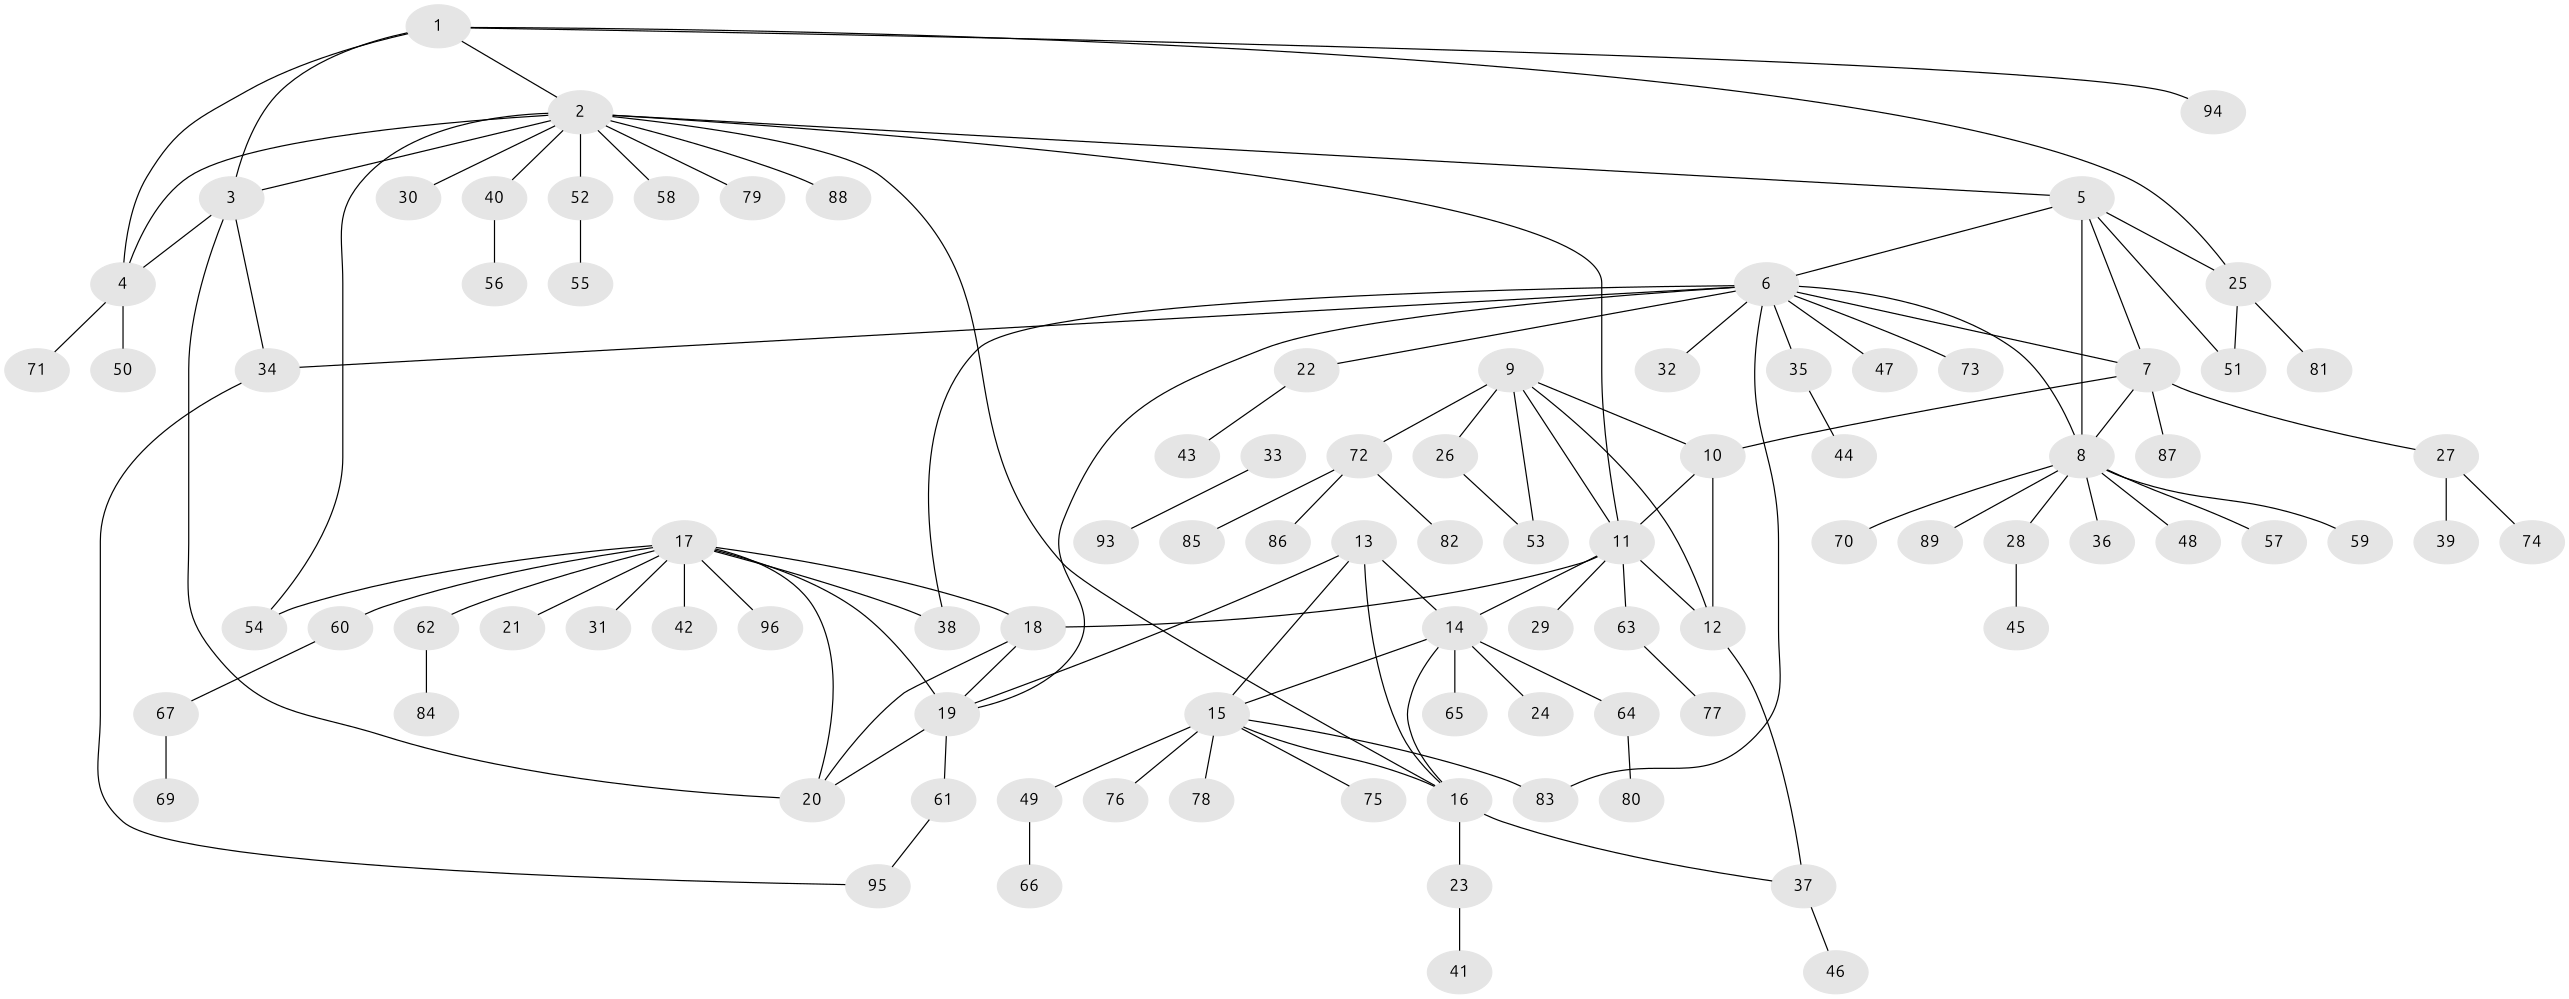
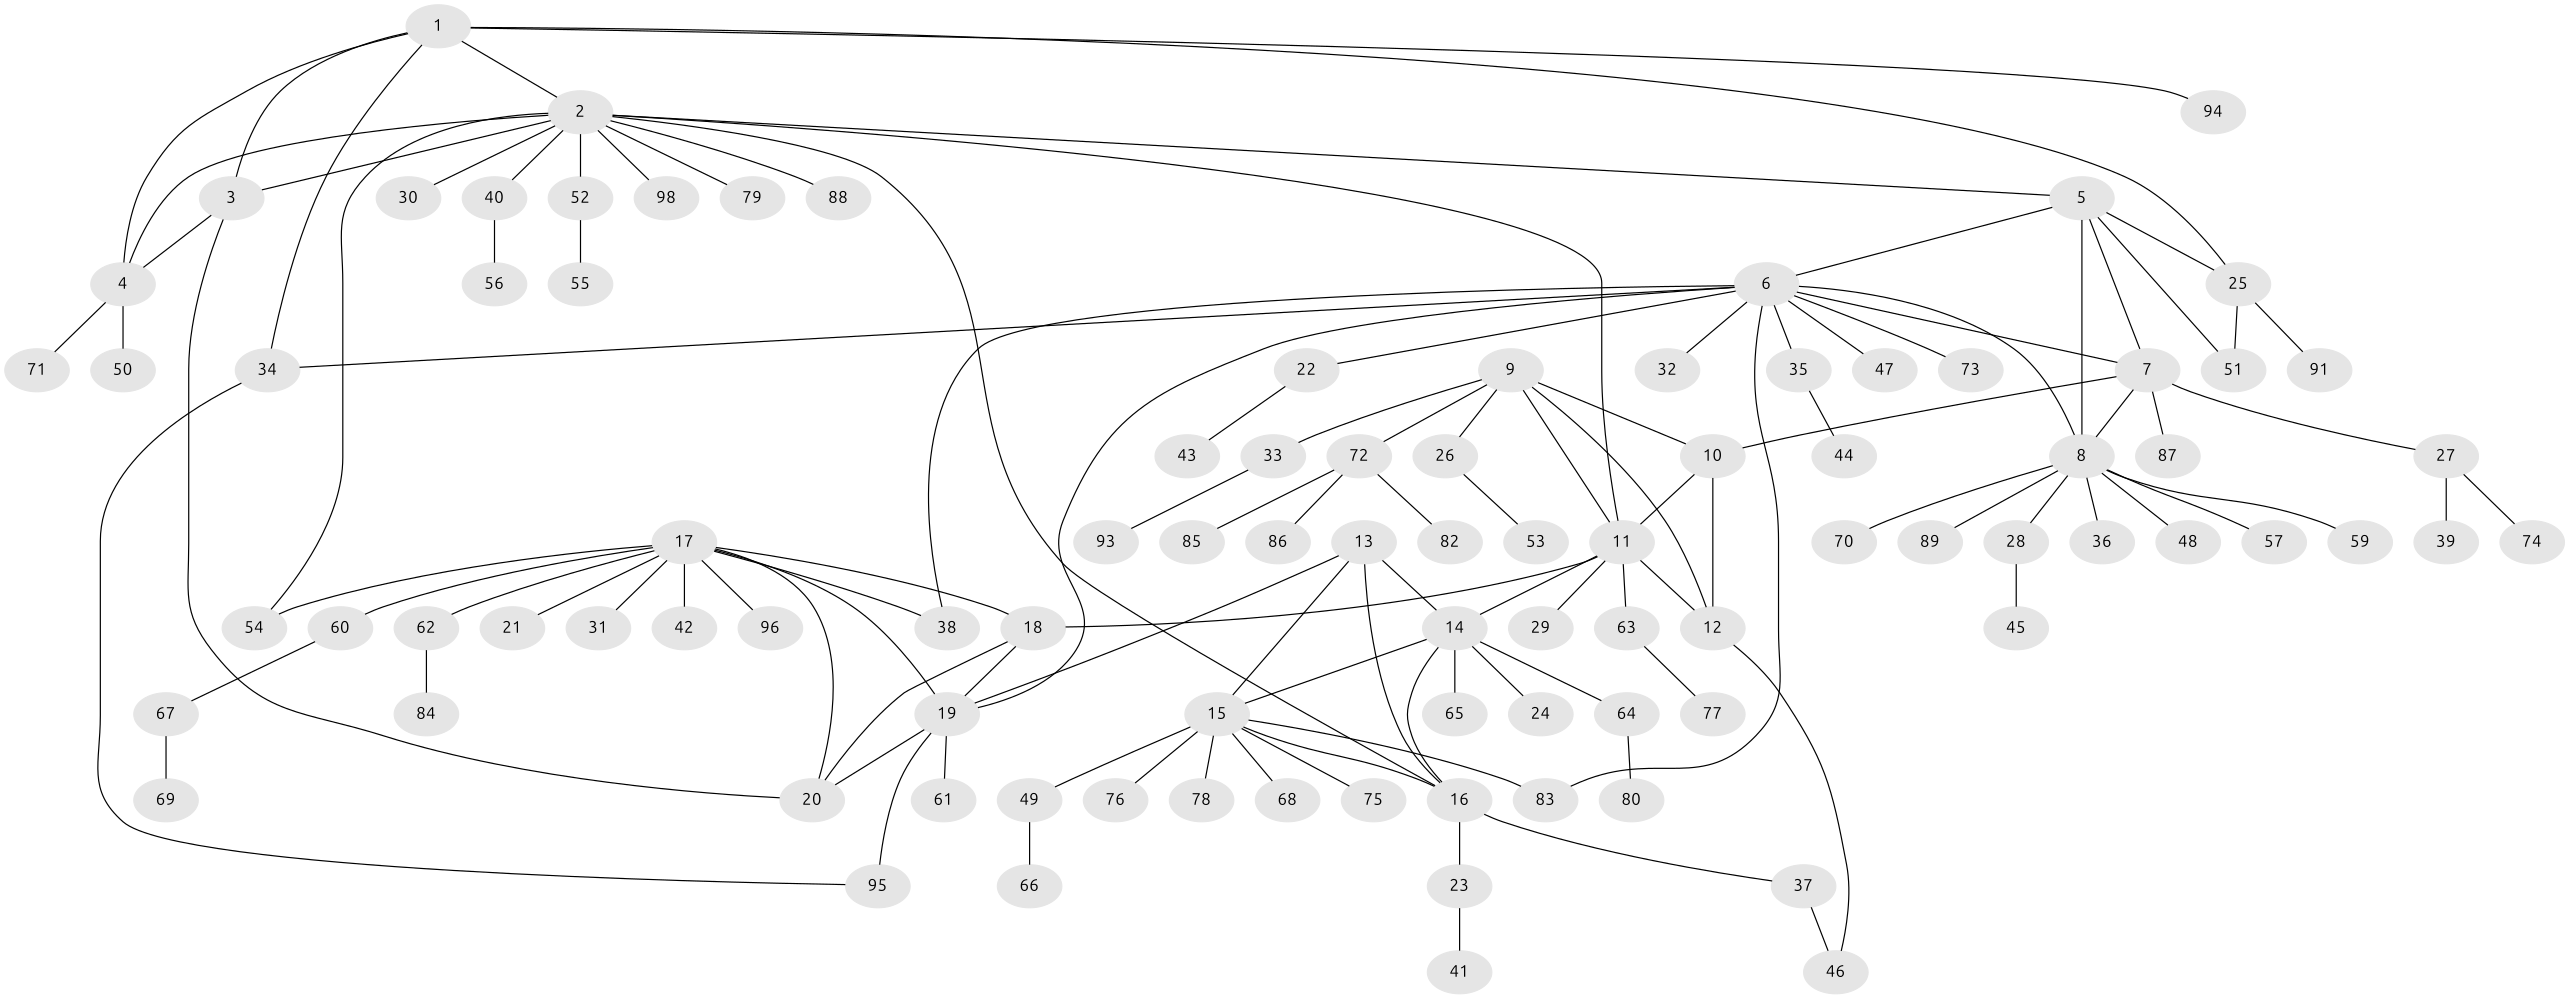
node "58": label "58" -> "98"
edge "3" -- "34": now "1" -- "34"
node "81": label "81" -> "91"
edge "9" -- "53": now "9" -- "33"
edge "12" -- "37": now "12" -- "46"
node "68": added
edge "61" -- "95": now "19" -- "95"
